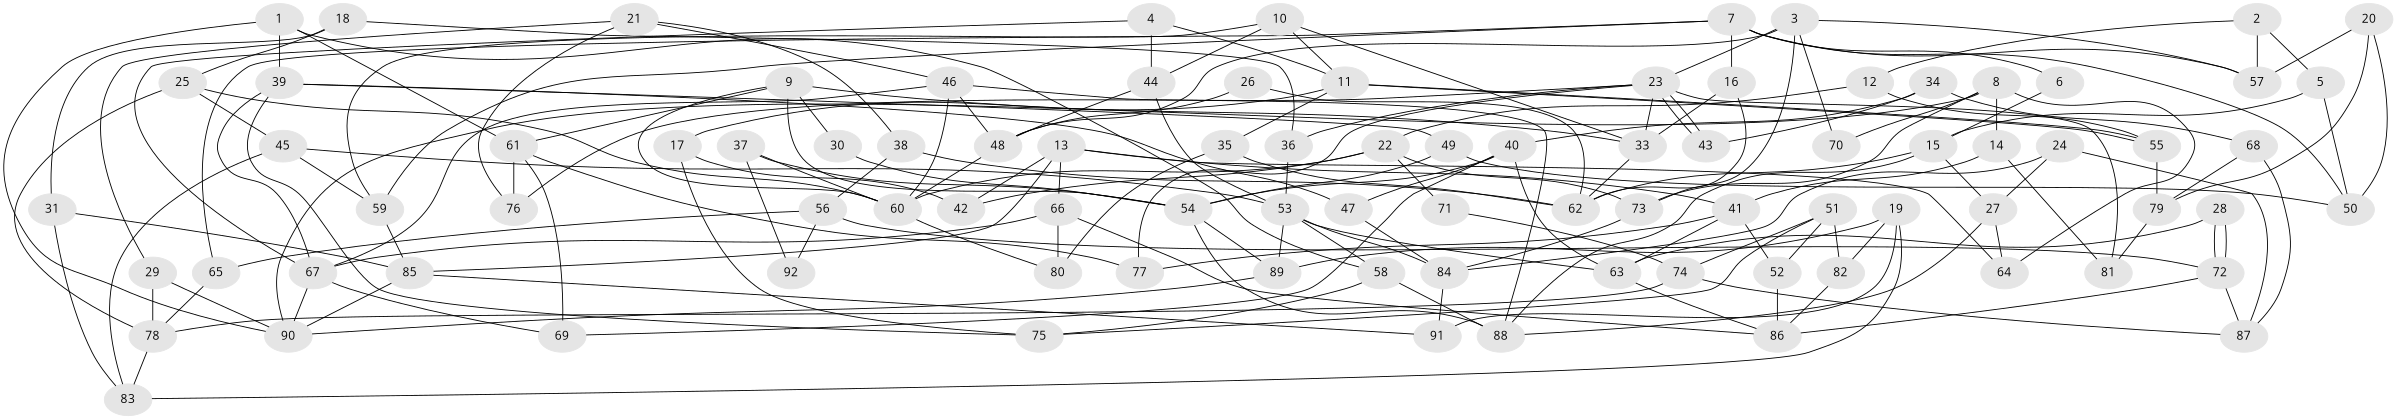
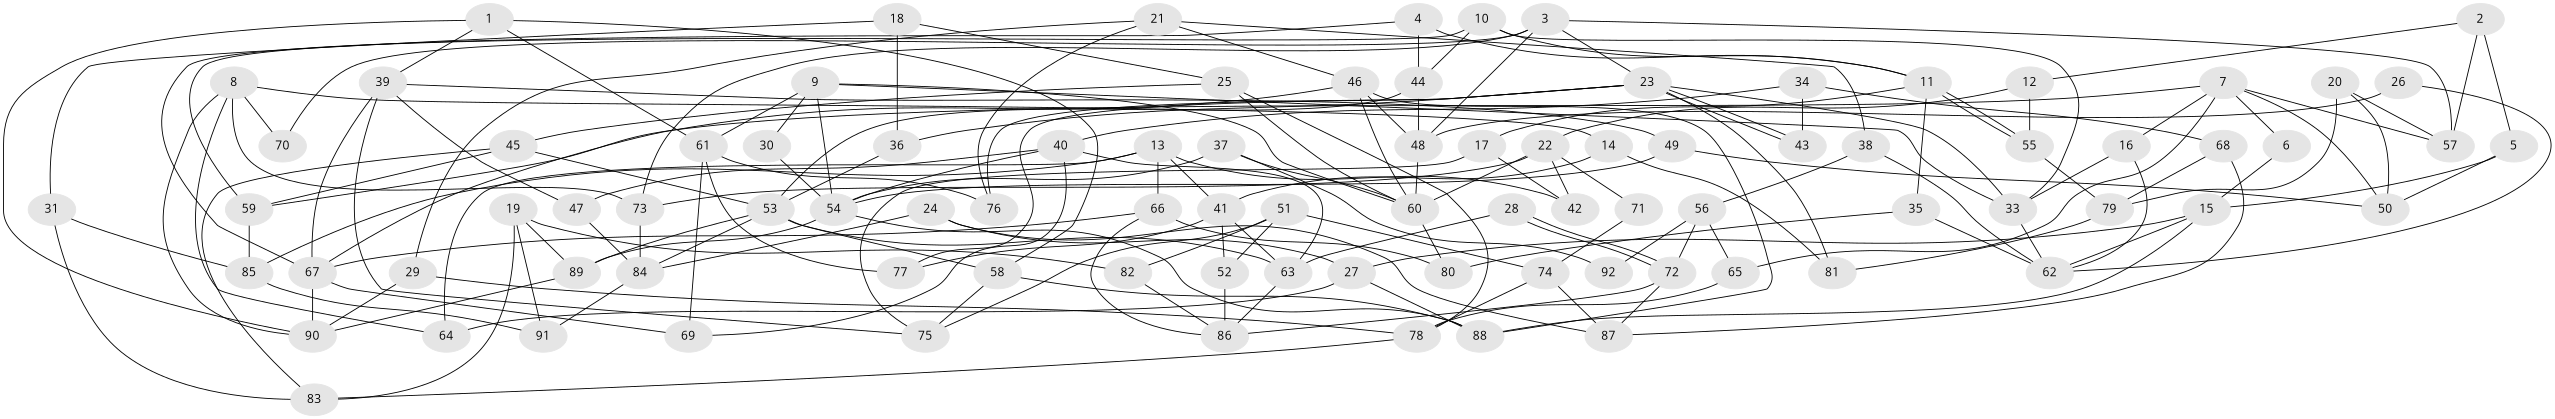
edge "85" -- "90": removed
